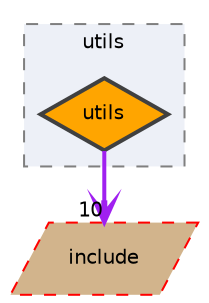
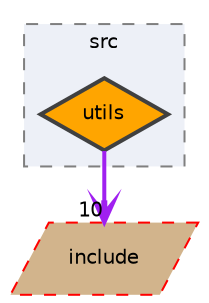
cluster "utils": label "utils" -> "src"
